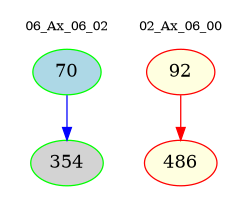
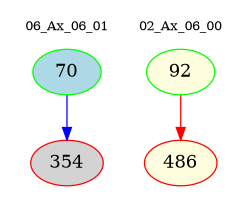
cluster "06_Ax_06_02": label "06_Ax_06_02" -> "06_Ax_06_01"
node "92": color red -> green
node "354": color green -> red
